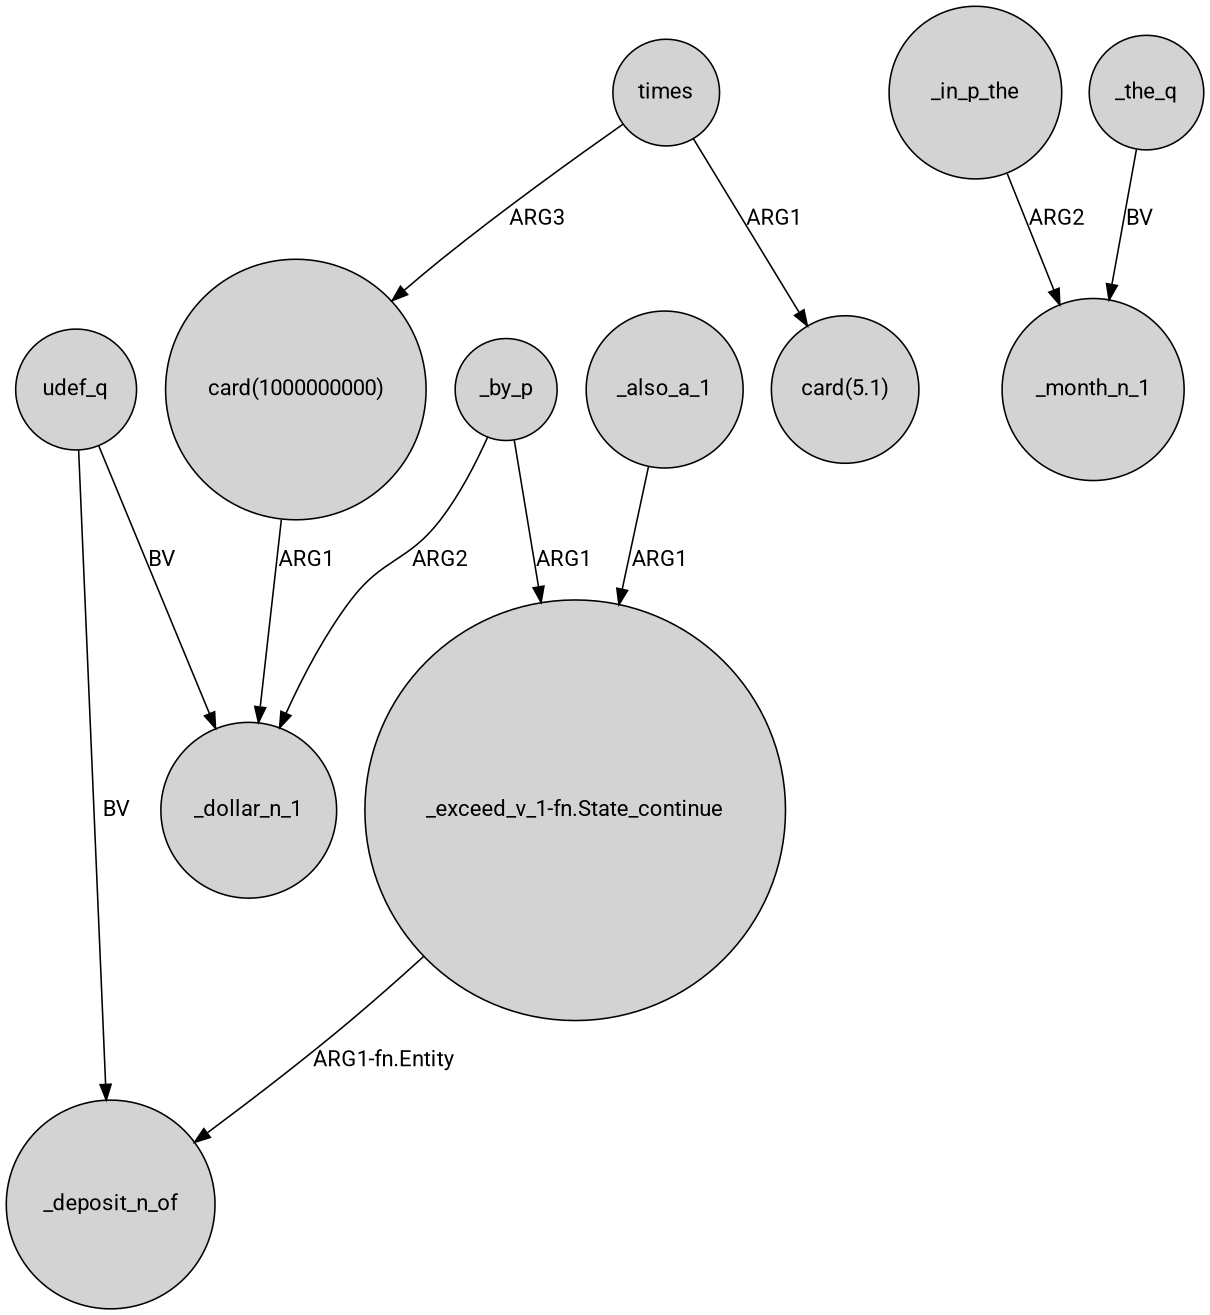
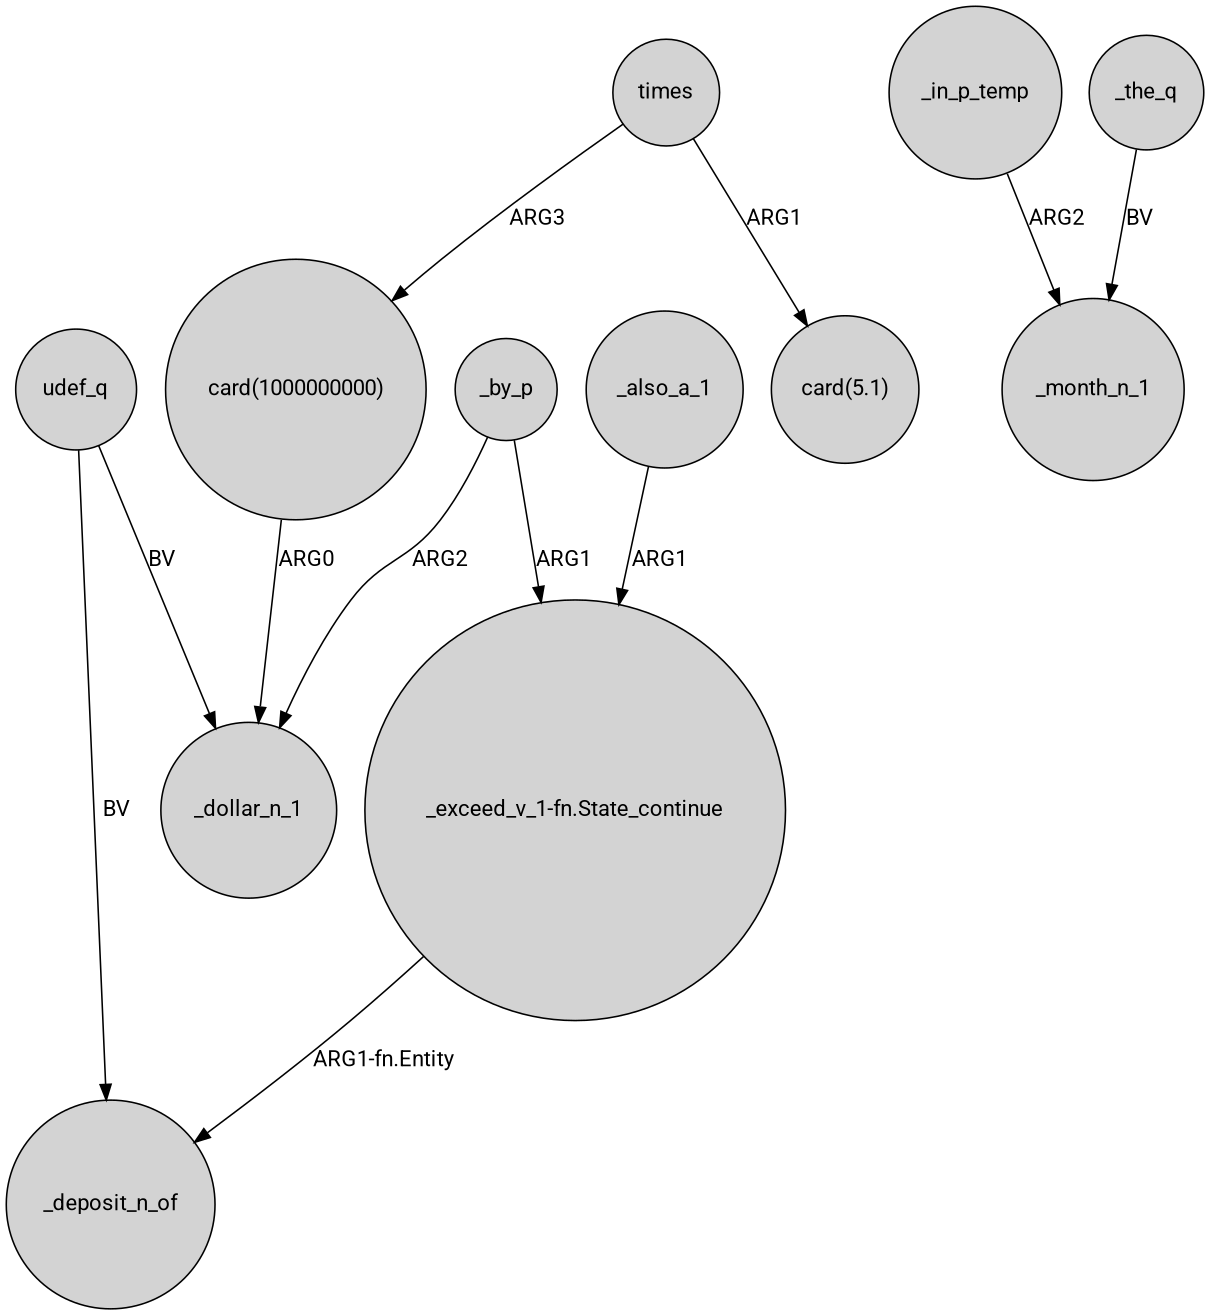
node "_in_p_the": label "_in_p_the" -> "_in_p_temp"
edge "card(1000000000)" -> "_dollar_n_1": label "ARG1" -> "ARG0"
